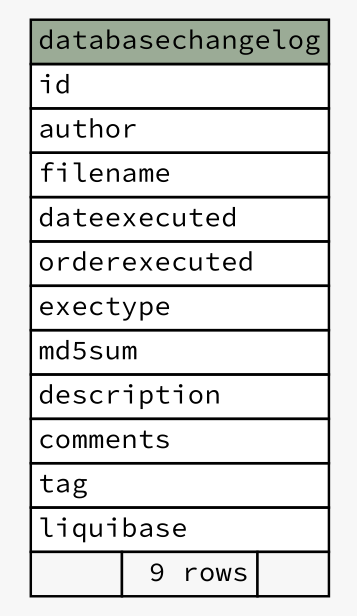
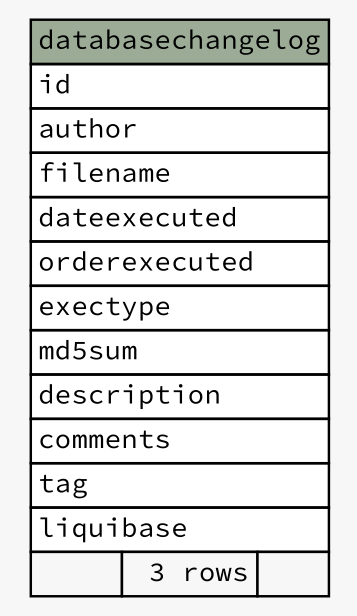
node "databasechangelog": text "9 rows" -> "3 rows"
